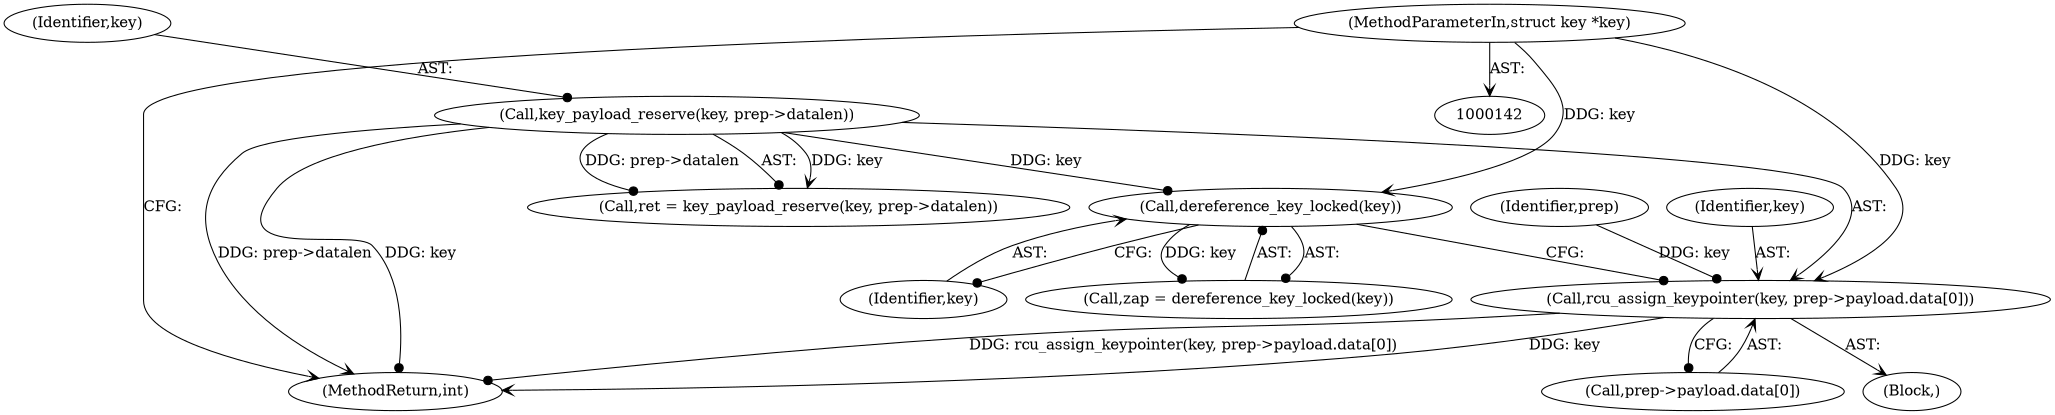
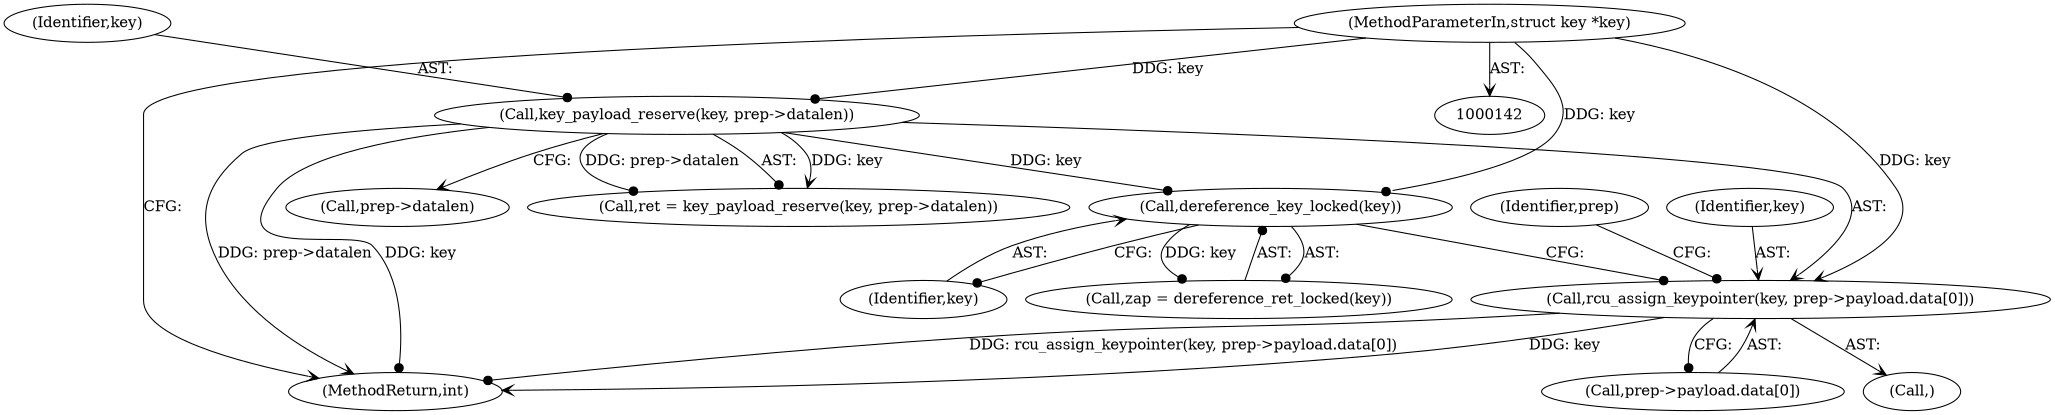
edge "(MethodParameterIn,struct key *key)" -> "(Call,key_payload_reserve(key, prep->datalen))": added, label "DDG: key"
edge "(MethodParameterIn,struct key *key)" -> "(Call,dereference_key_locked(key))": arrowhead vee -> dot
node "(Call,prep->datalen)": added
edge "(Identifier,prep)" -> "(Call,rcu_assign_keypointer(key, prep->payload.data[0]))": label "DDG: key" -> "CFG: "
node "(Call,zap = dereference_key_locked(key))": label "(Call,zap = dereference_key_locked(key))" -> "(Call,zap = dereference_ret_locked(key))"
node "(Block,)": label "(Block,)" -> "(Call,)"
